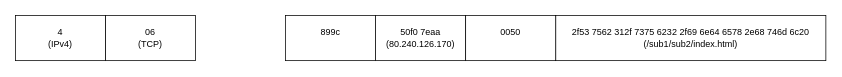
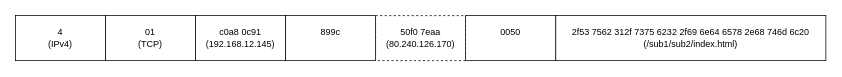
node "06 (TCP)": label "06 (TCP)" -> "01 (TCP)"
node "c0a8 0c91 (192.168.12.145)": added
node "50f0 7eaa (80.240.126.170)": style solid -> dashed
node "0050 (80)": label "0050 (80)" -> "0050 (10)"
